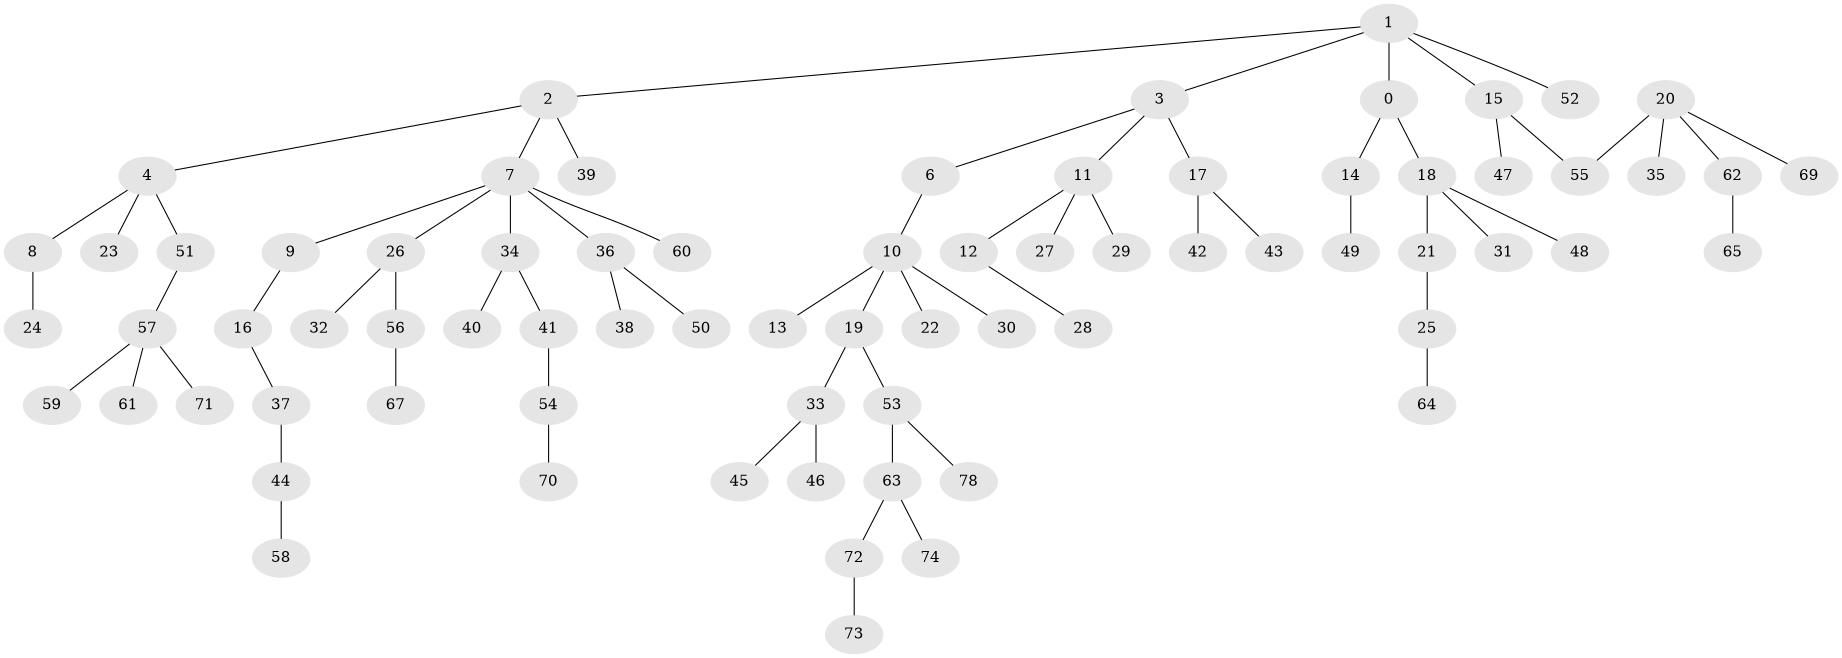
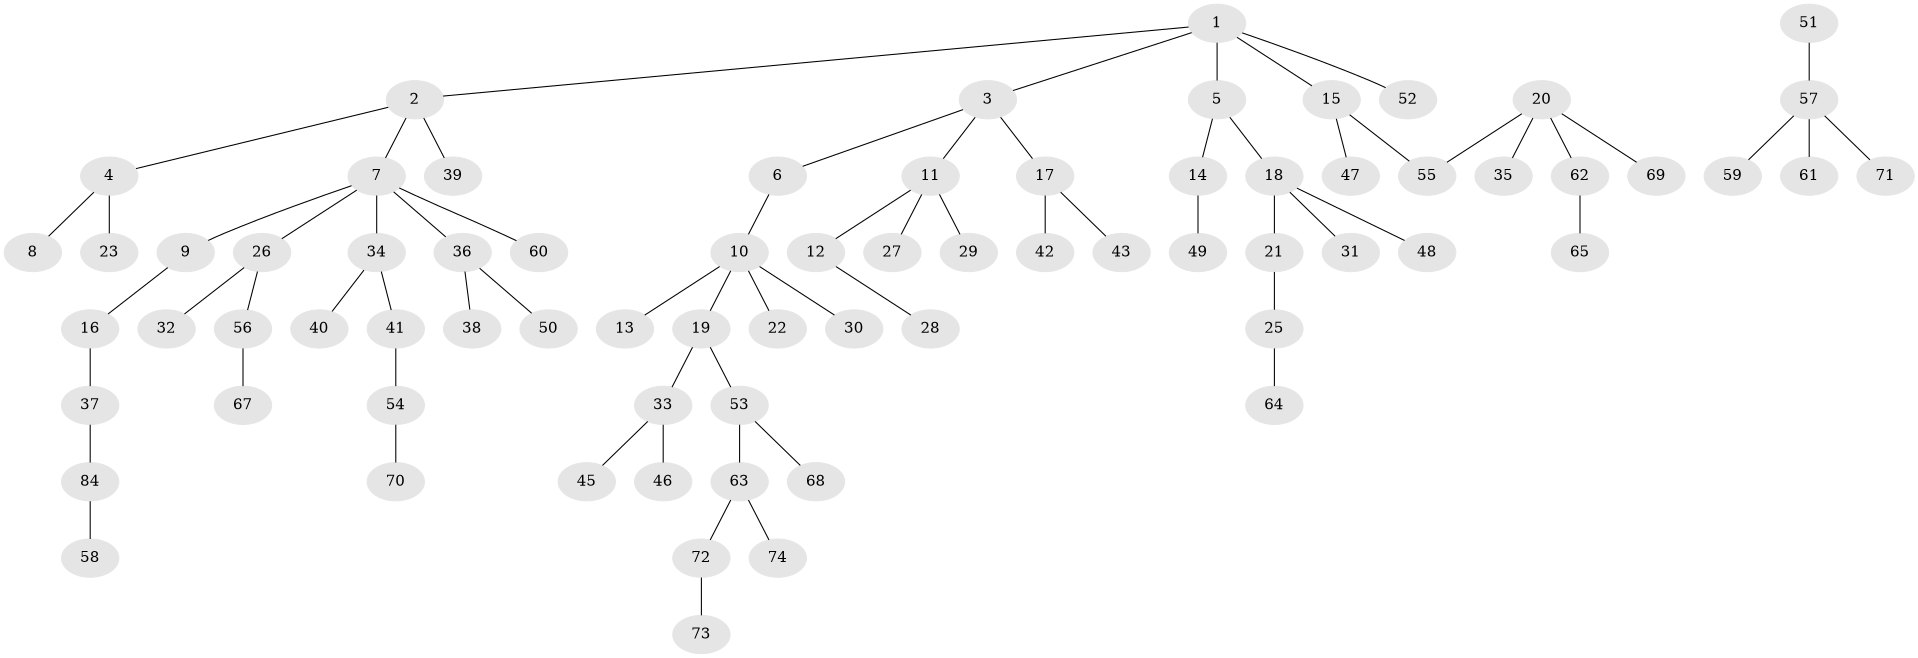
node "0": label "0" -> "5"
edge "4" -- "51": removed
node "24": removed
node "44": label "44" -> "84"
node "78": label "78" -> "68"
